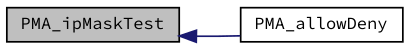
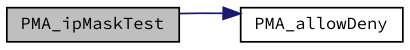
edge "PMA_allowDeny" -> "PMA_ipMaskTest": reversed
